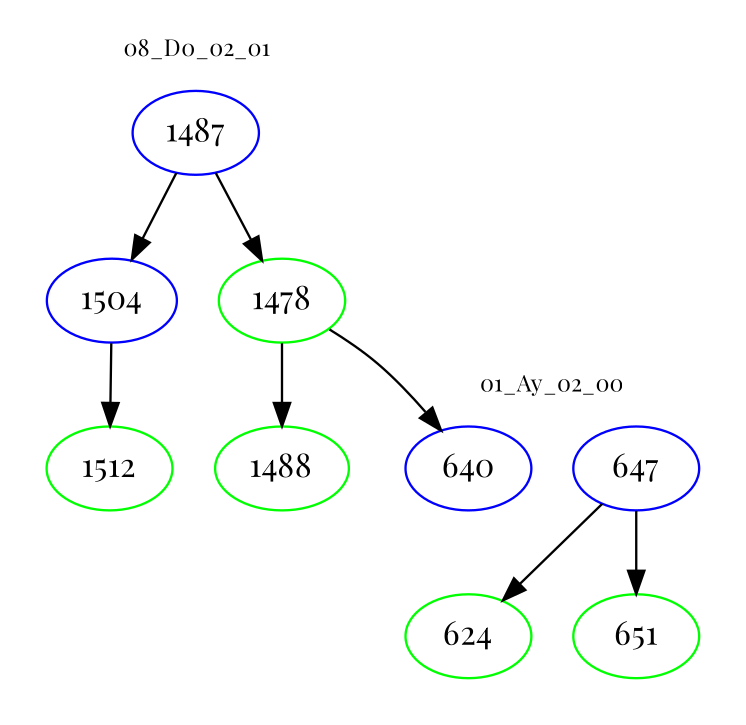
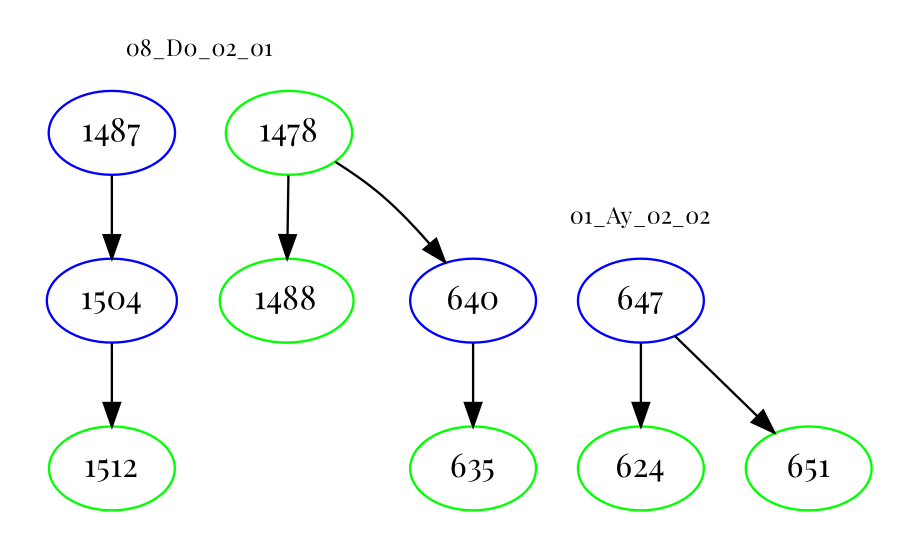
edge "1487" -> "1478": removed
cluster "01_Ay_02_00": label "01_Ay_02_00" -> "01_Ay_02_02"
node "635": added
